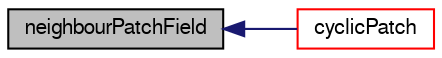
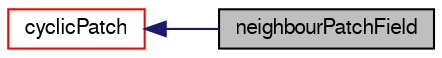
edge "cyclicPatch" -> "neighbourPatchField": reversed
